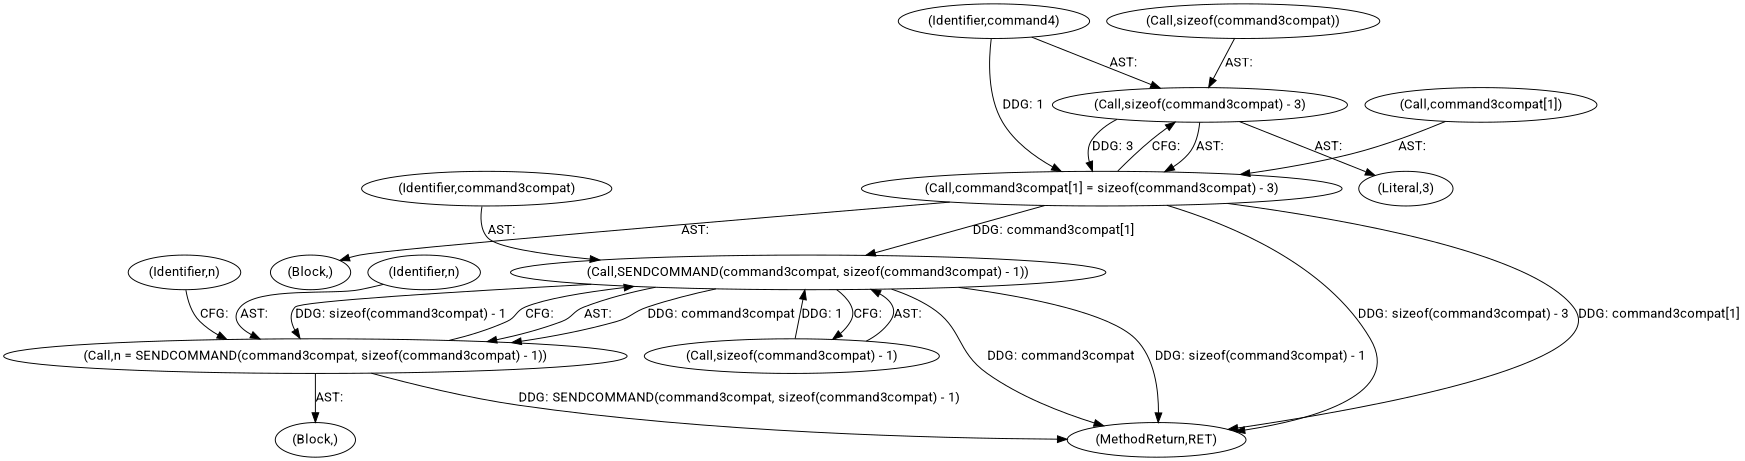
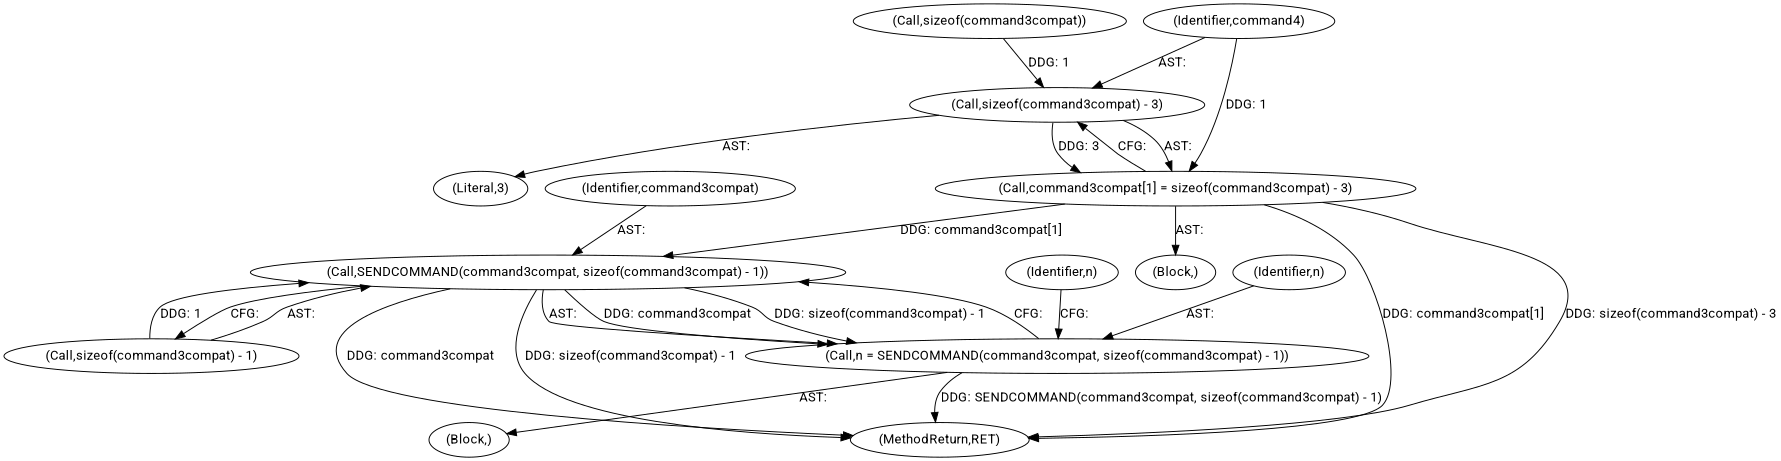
edge "(Call,sizeof(command3compat))" -> "(Call,sizeof(command3compat) - 3)": label "AST: " -> "DDG: 1"
node "(Call,command3compat[1])": removed
